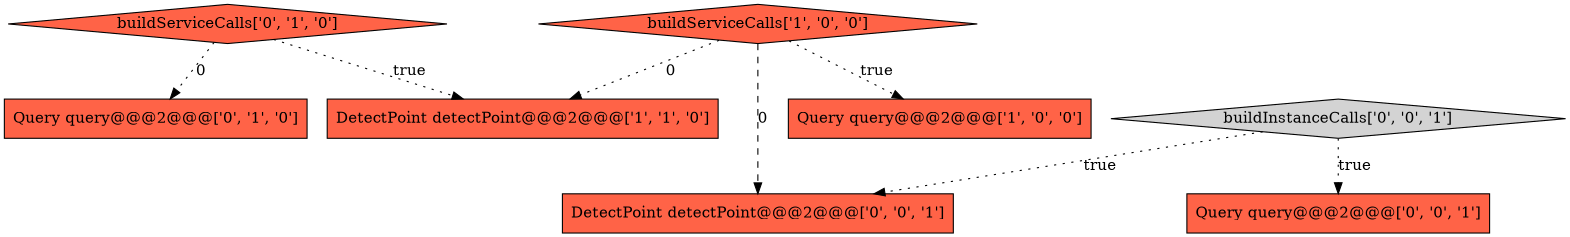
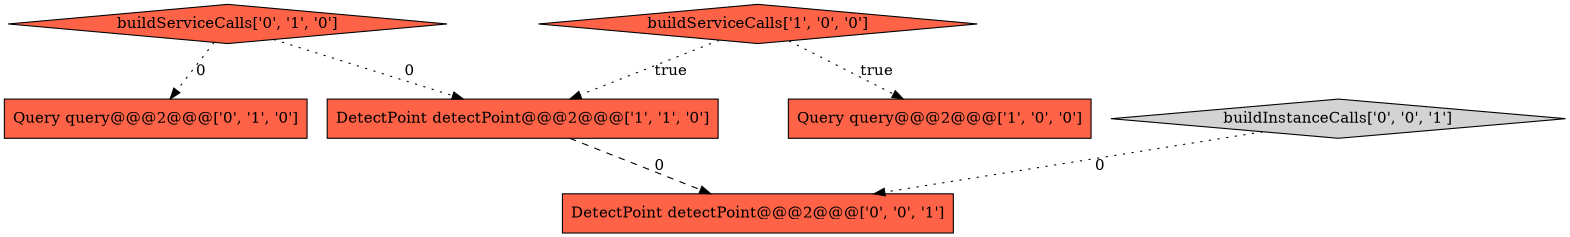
edge "buildServiceCalls['0', '1', '0']" -> "DetectPoint detectPoint@@@2@@@['1', '1', '0']": label "true" -> "0"
edge "buildServiceCalls['1', '0', '0']" -> "DetectPoint detectPoint@@@2@@@['1', '1', '0']": label "0" -> "true"
edge "buildServiceCalls['1', '0', '0']" -> "DetectPoint detectPoint@@@2@@@['0', '0', '1']": now "DetectPoint detectPoint@@@2@@@['1', '1', '0']" -> "DetectPoint detectPoint@@@2@@@['0', '0', '1']"
edge "buildInstanceCalls['0', '0', '1']" -> "DetectPoint detectPoint@@@2@@@['0', '0', '1']": label "true" -> "0"
node "Query query@@@2@@@['0', '0', '1']": removed
